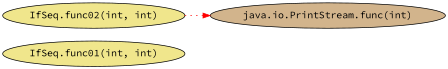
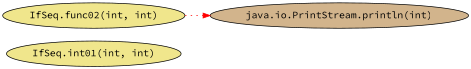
node "java.io.PrintStream.func(int)": label "java.io.PrintStream.func(int)" -> "java.io.PrintStream.println(int)"
node "IfSeq.func01(int, int)": label "IfSeq.func01(int, int)" -> "IfSeq.int01(int, int)"
